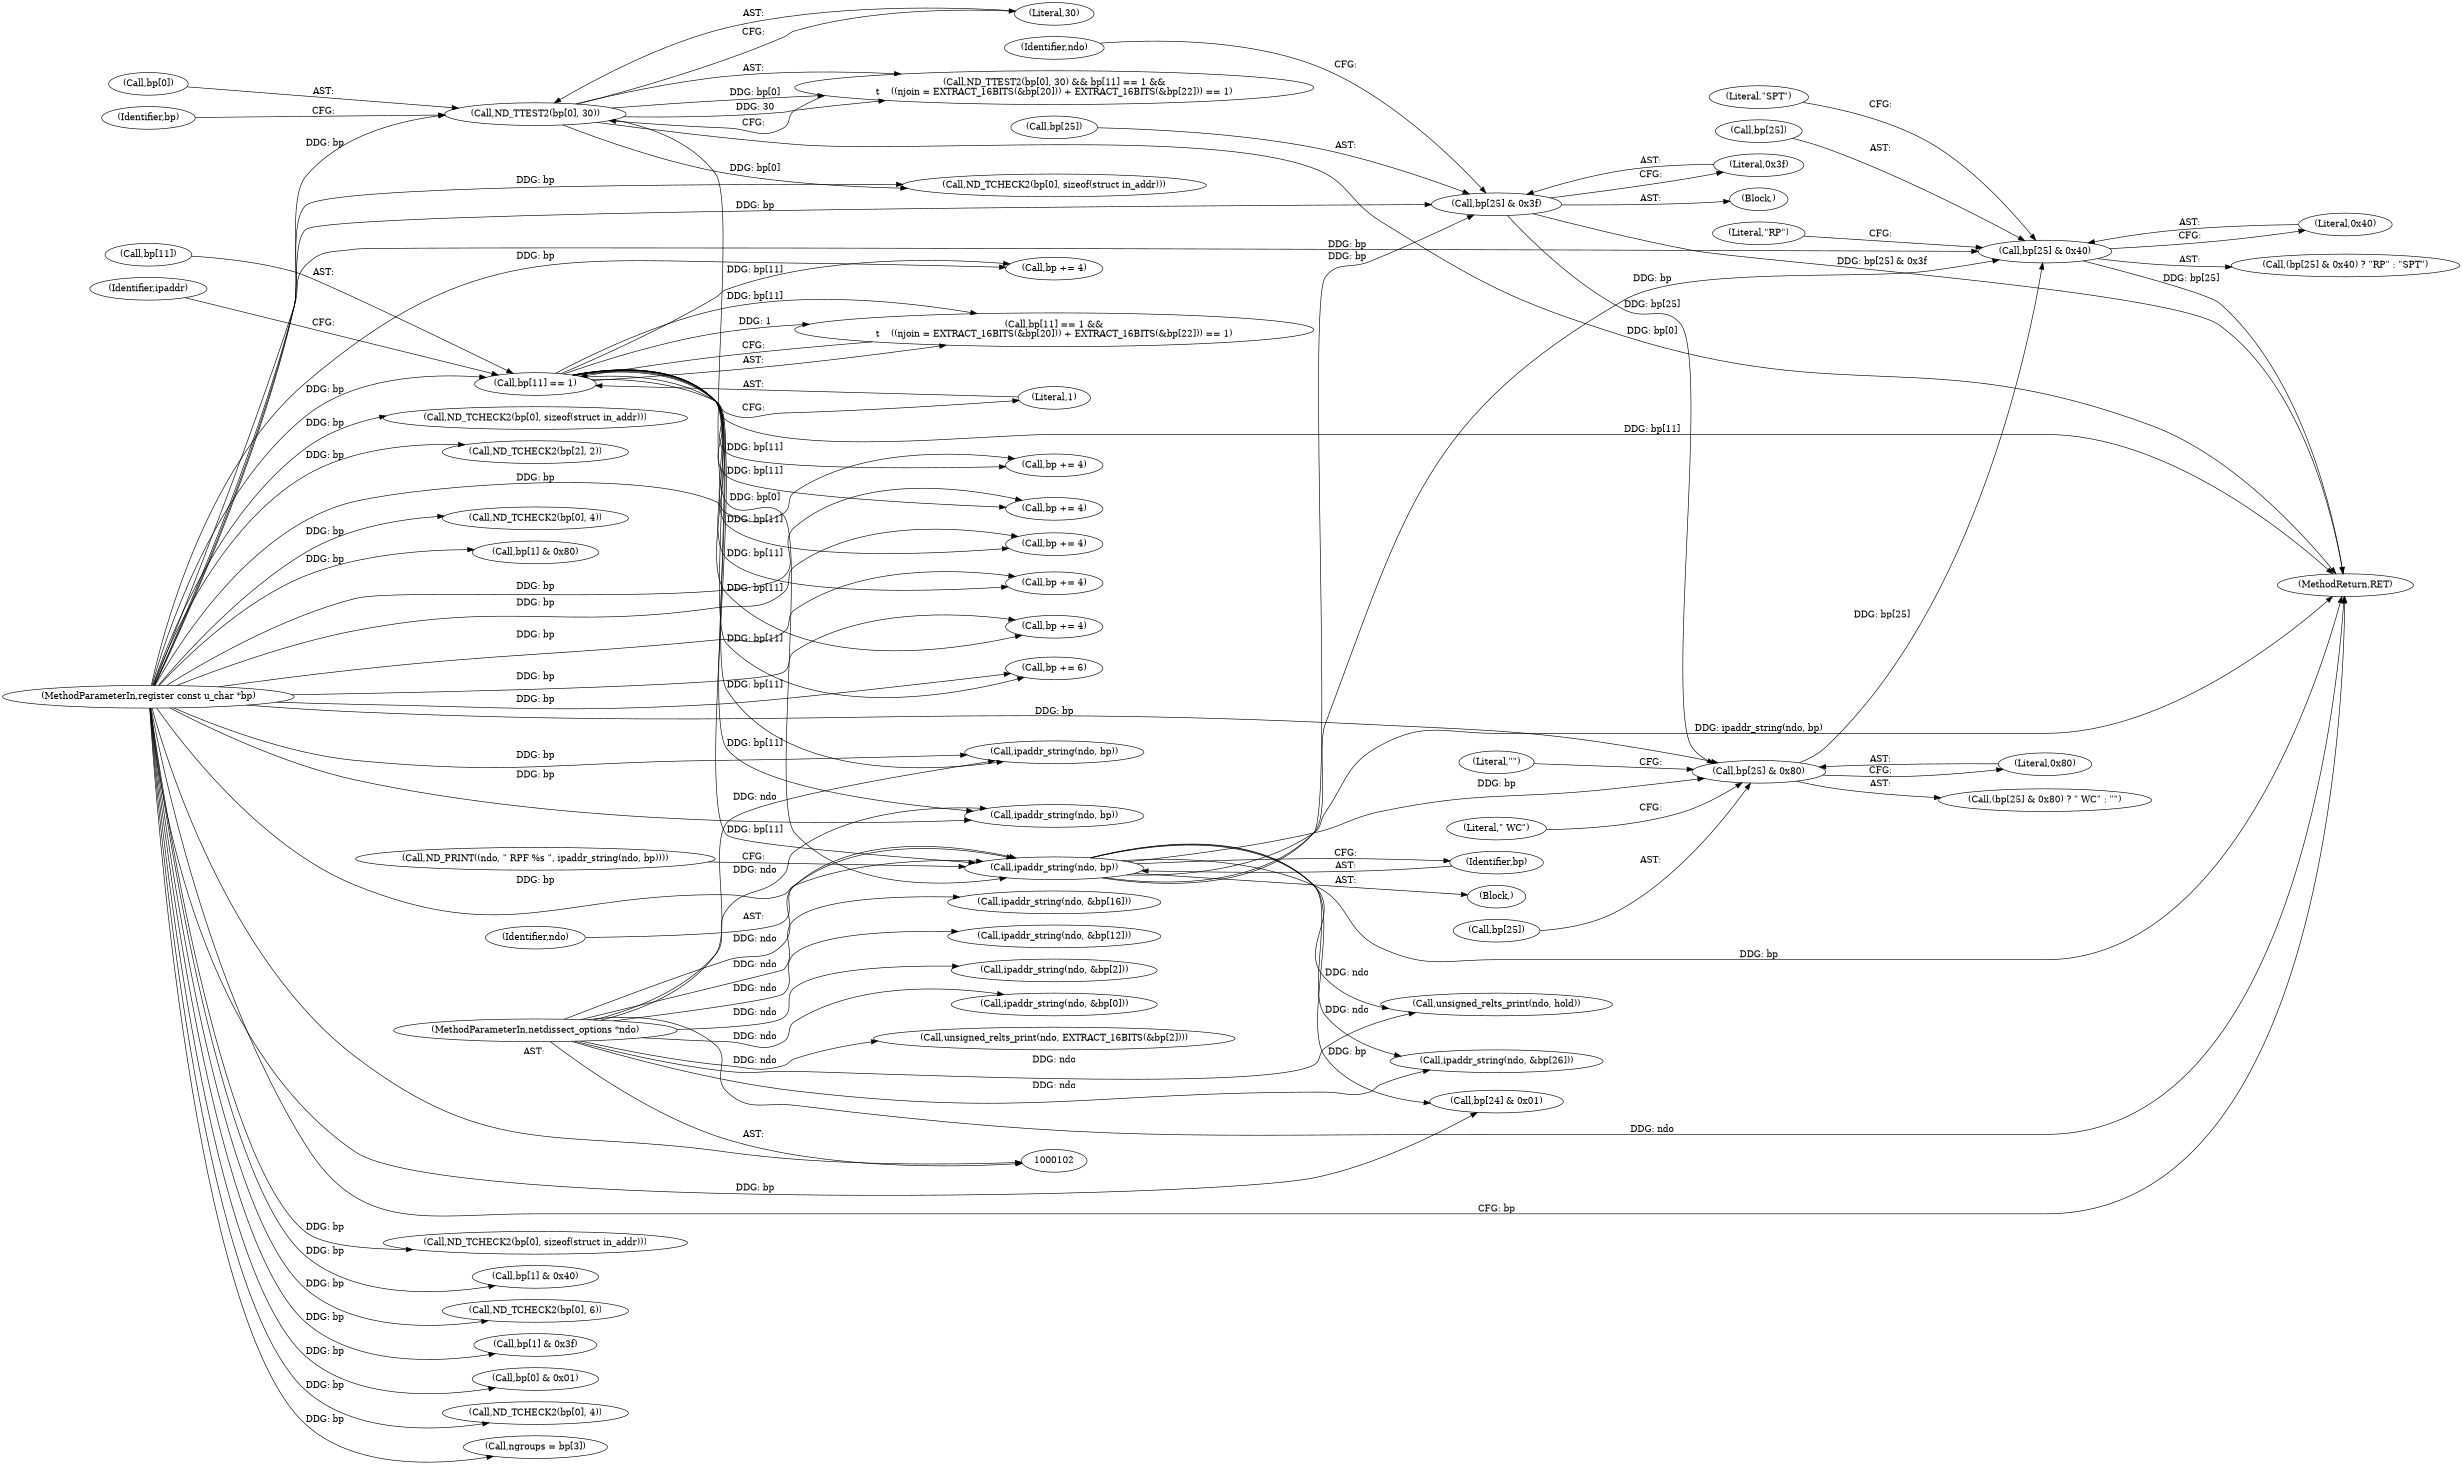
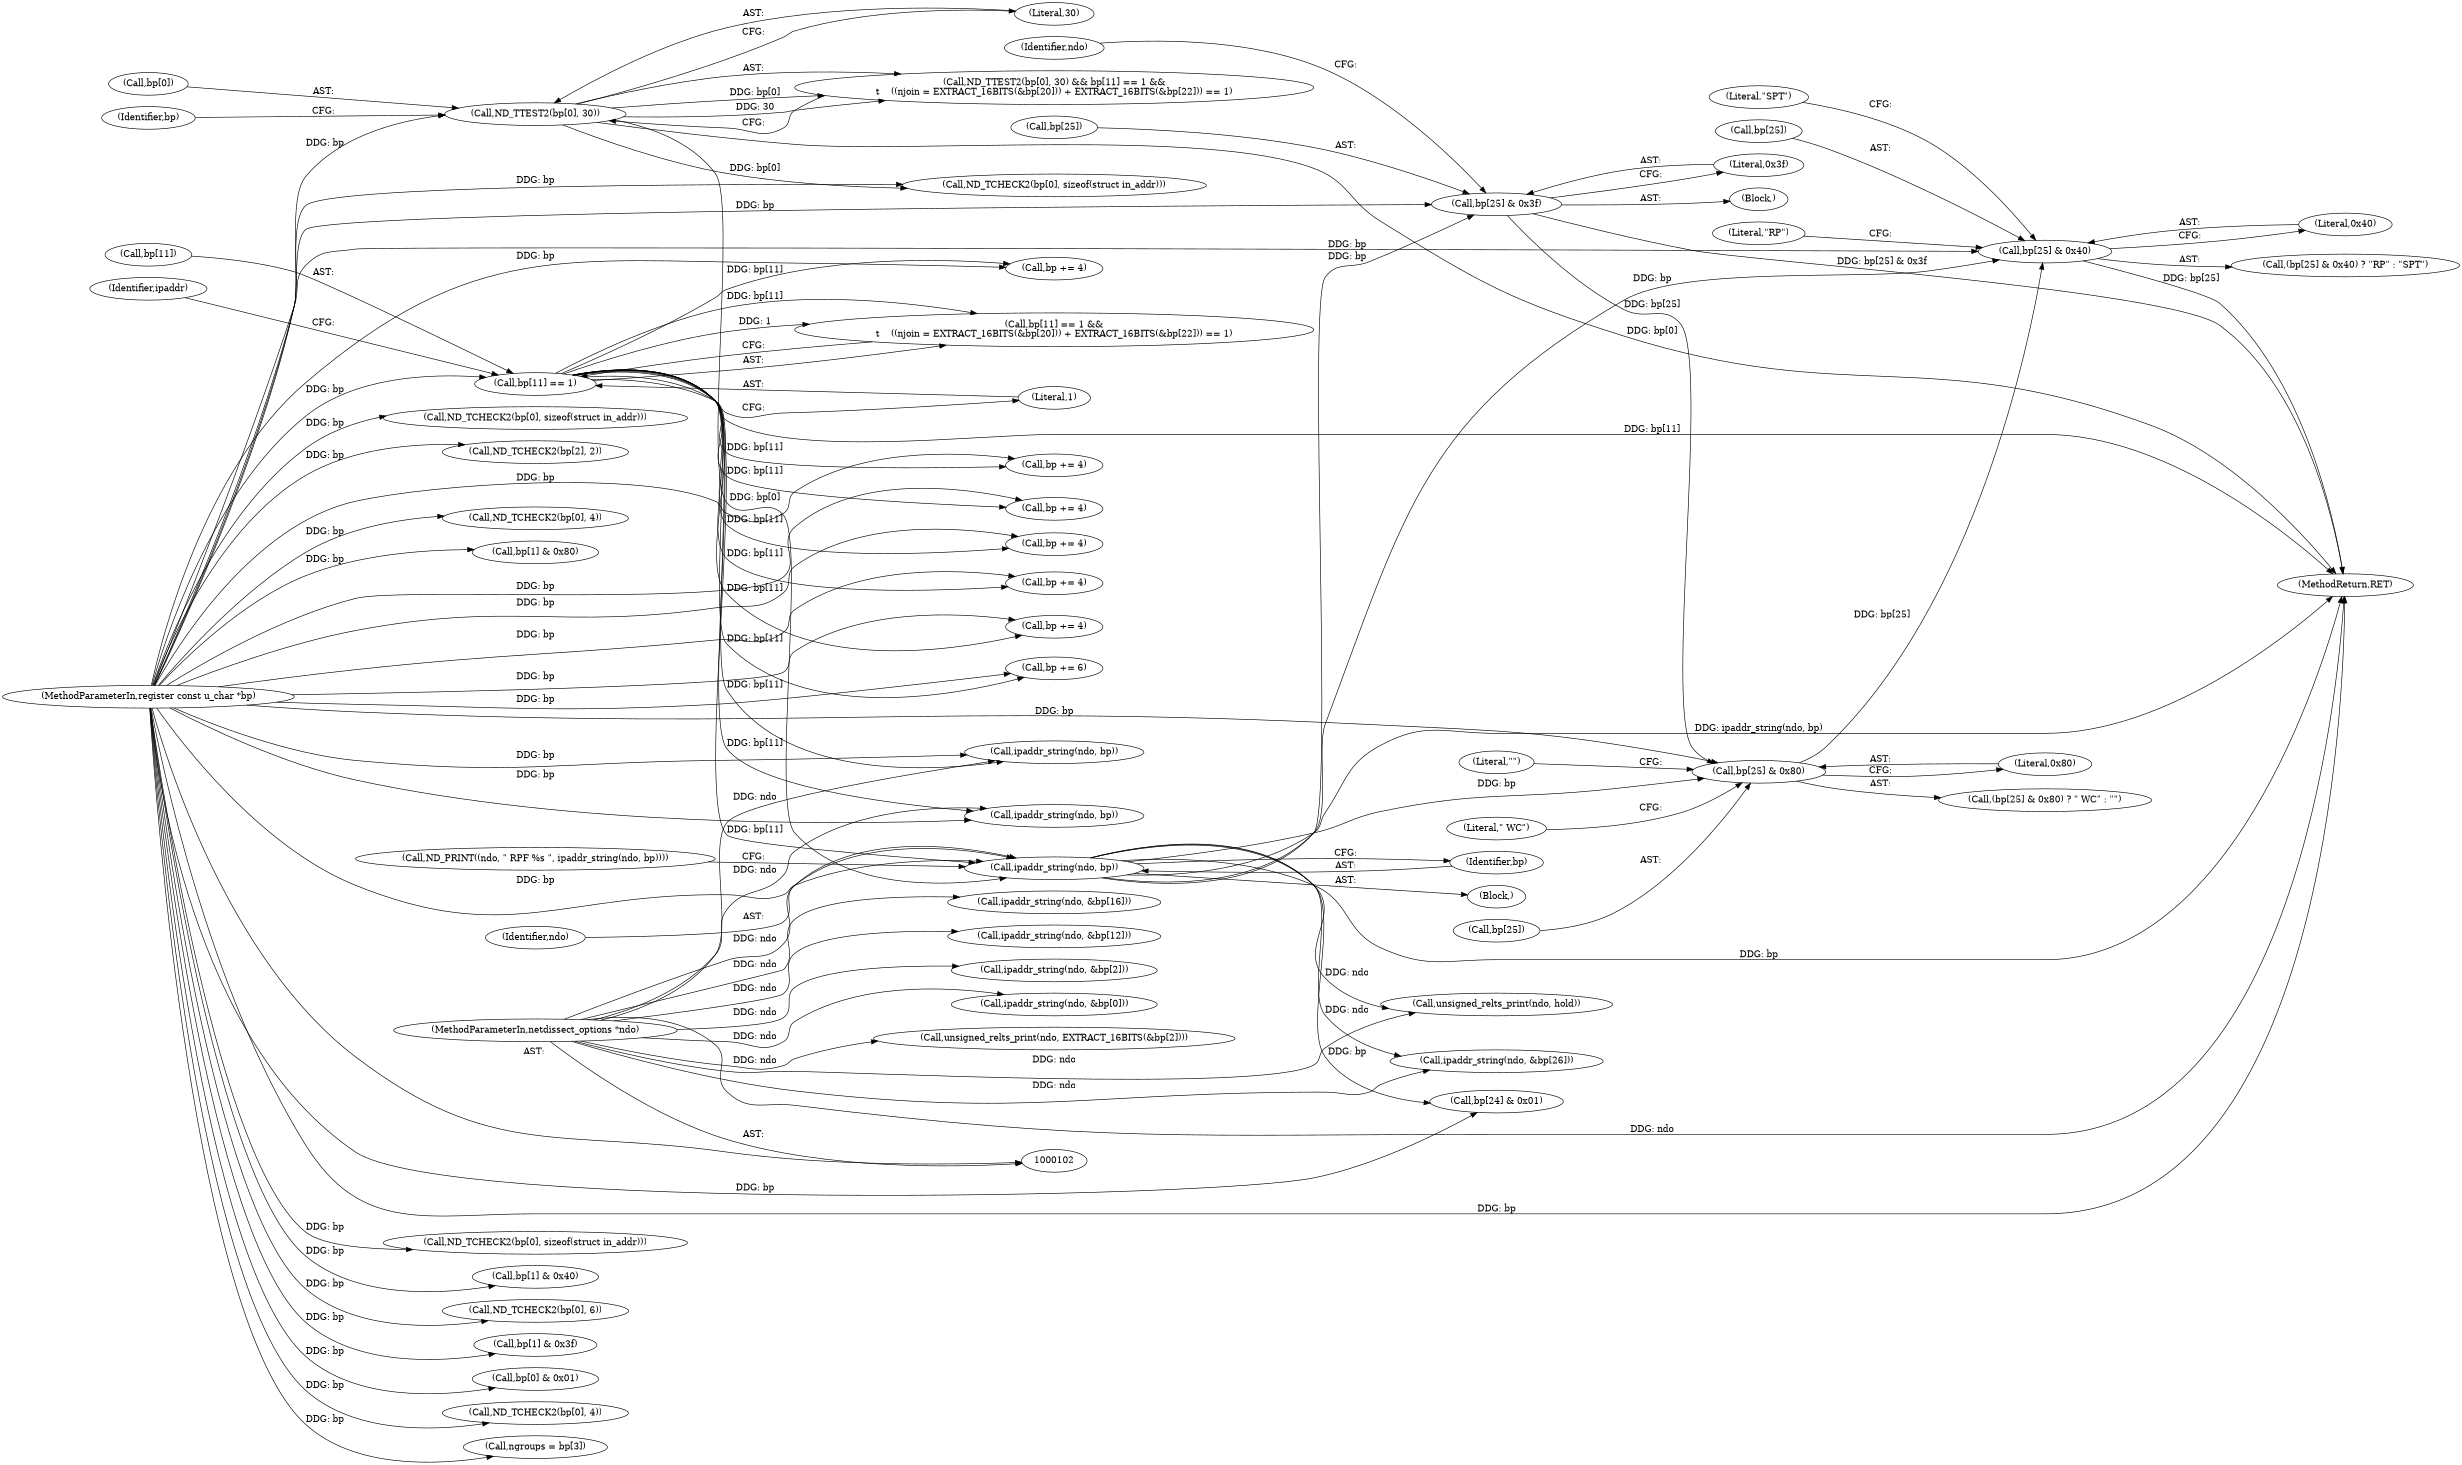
edge "(MethodParameterIn,register const u_char *bp)" -> "(MethodReturn,RET)": label "CFG: bp" -> "DDG: bp"
